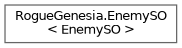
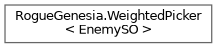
node "RogueGenesia.EnemySO < EnemySO >": label "RogueGenesia.EnemySO < EnemySO >" -> "RogueGenesia.WeightedPicker < EnemySO >"
